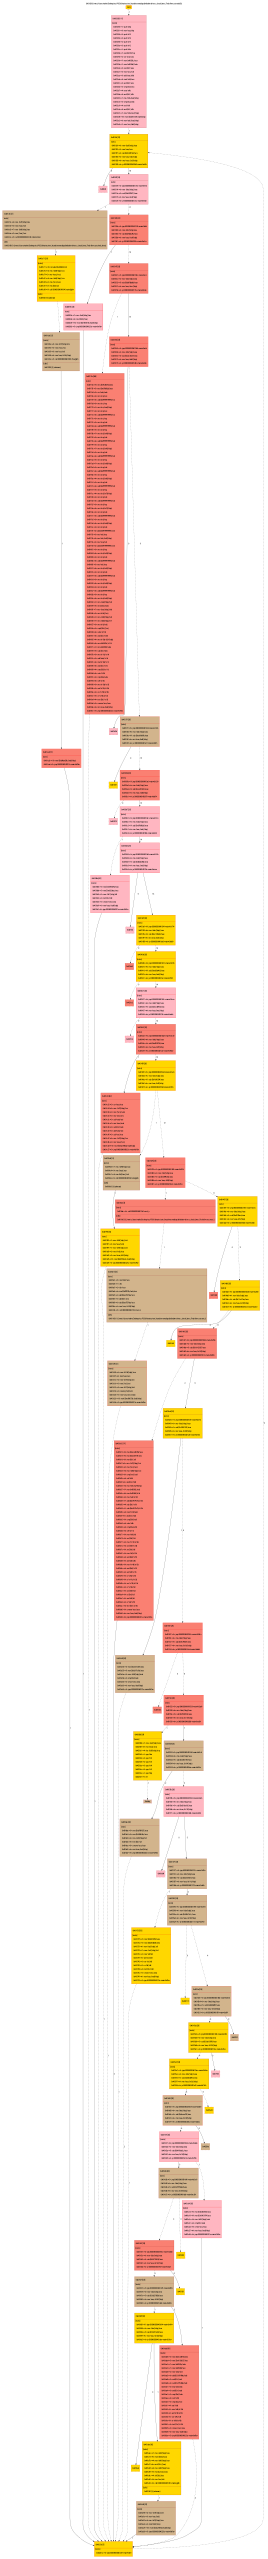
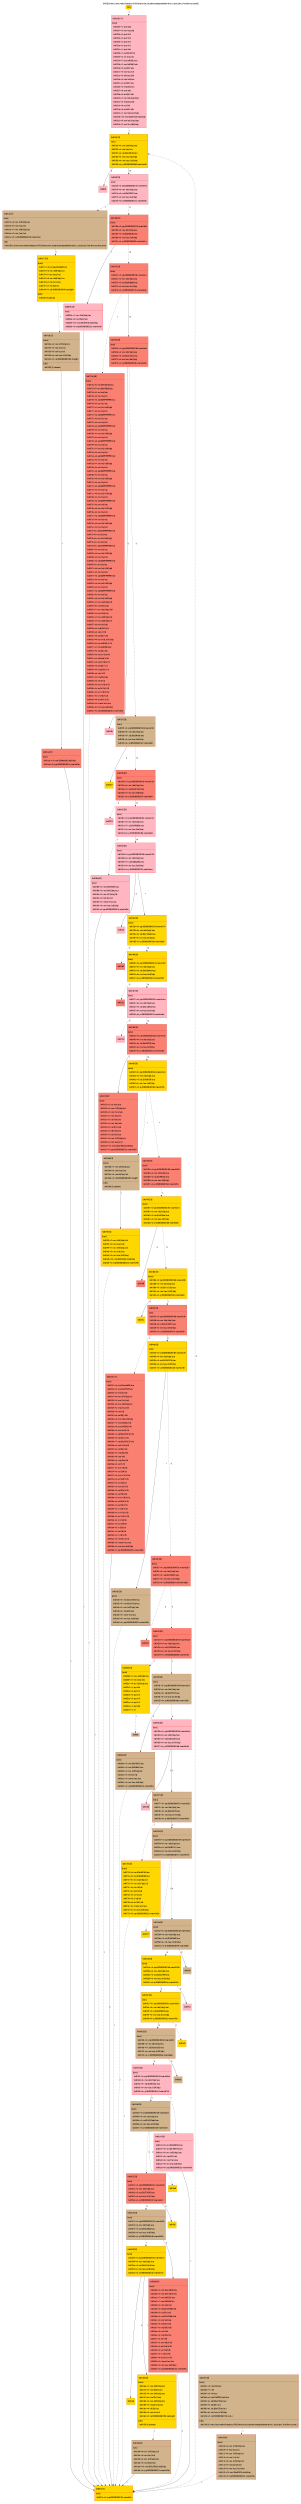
node "0x401bdc [5]": removed
